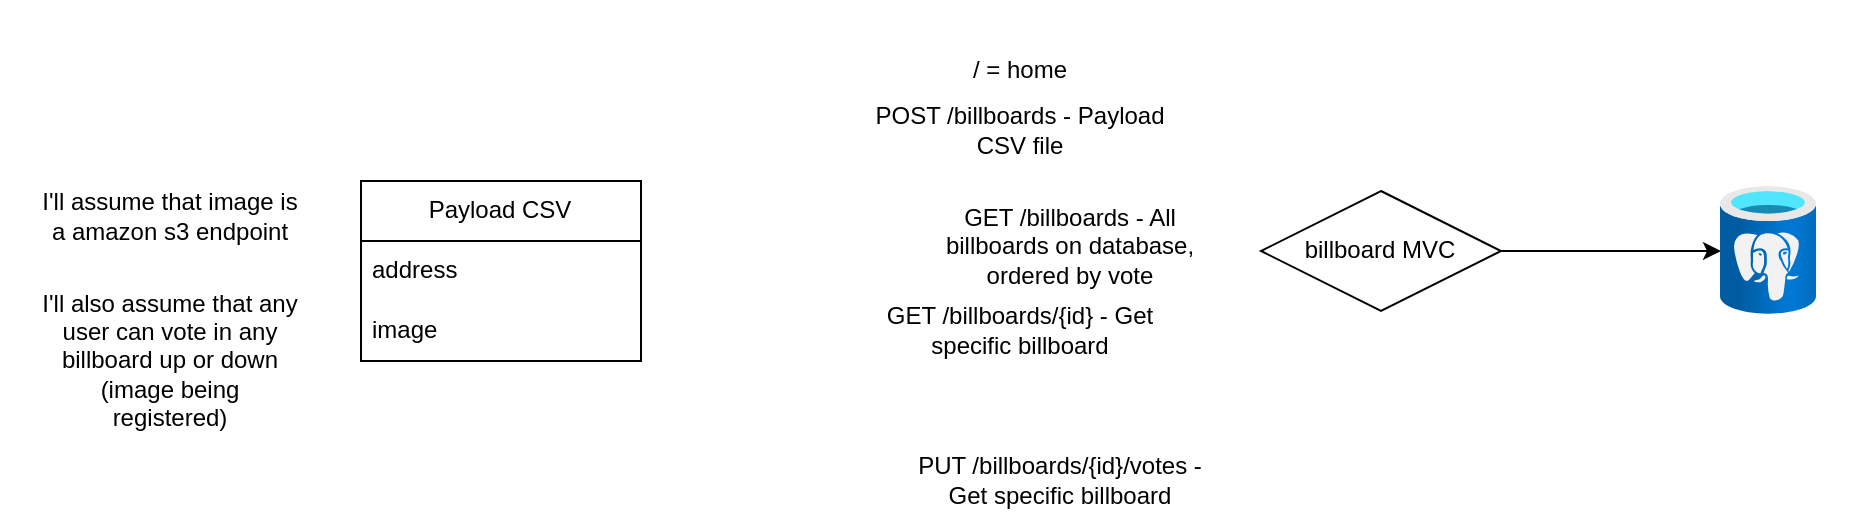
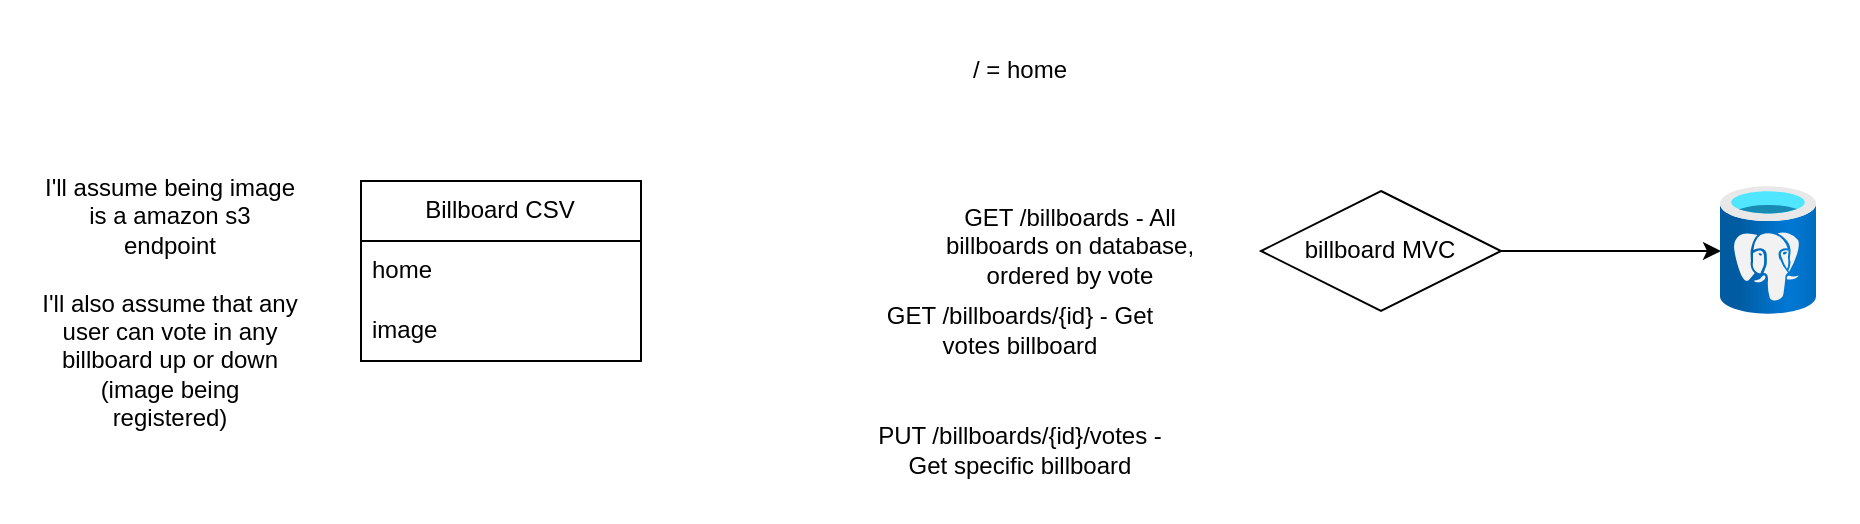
node "POST /billboards - Payload CSV file": removed
node "Payload CSV": label "Payload CSV" -> "Billboard CSV"
node "I'll assume that image is a amazon s3 endpoint": label "I'll assume that image is a amazon s3 endpoint" -> "I'll assume being image is a amazon s3 endpoint"
node "address": label "address" -> "home"
node "GET /billboards/{id} - Get specific billboard": label "GET /billboards/{id} - Get specific billboard" -> "GET /billboards/{id} - Get votes billboard"
node "PUT /billboards/{id}/votes - Get specific billboard": moved (1061, 481) -> (1021, 451)
